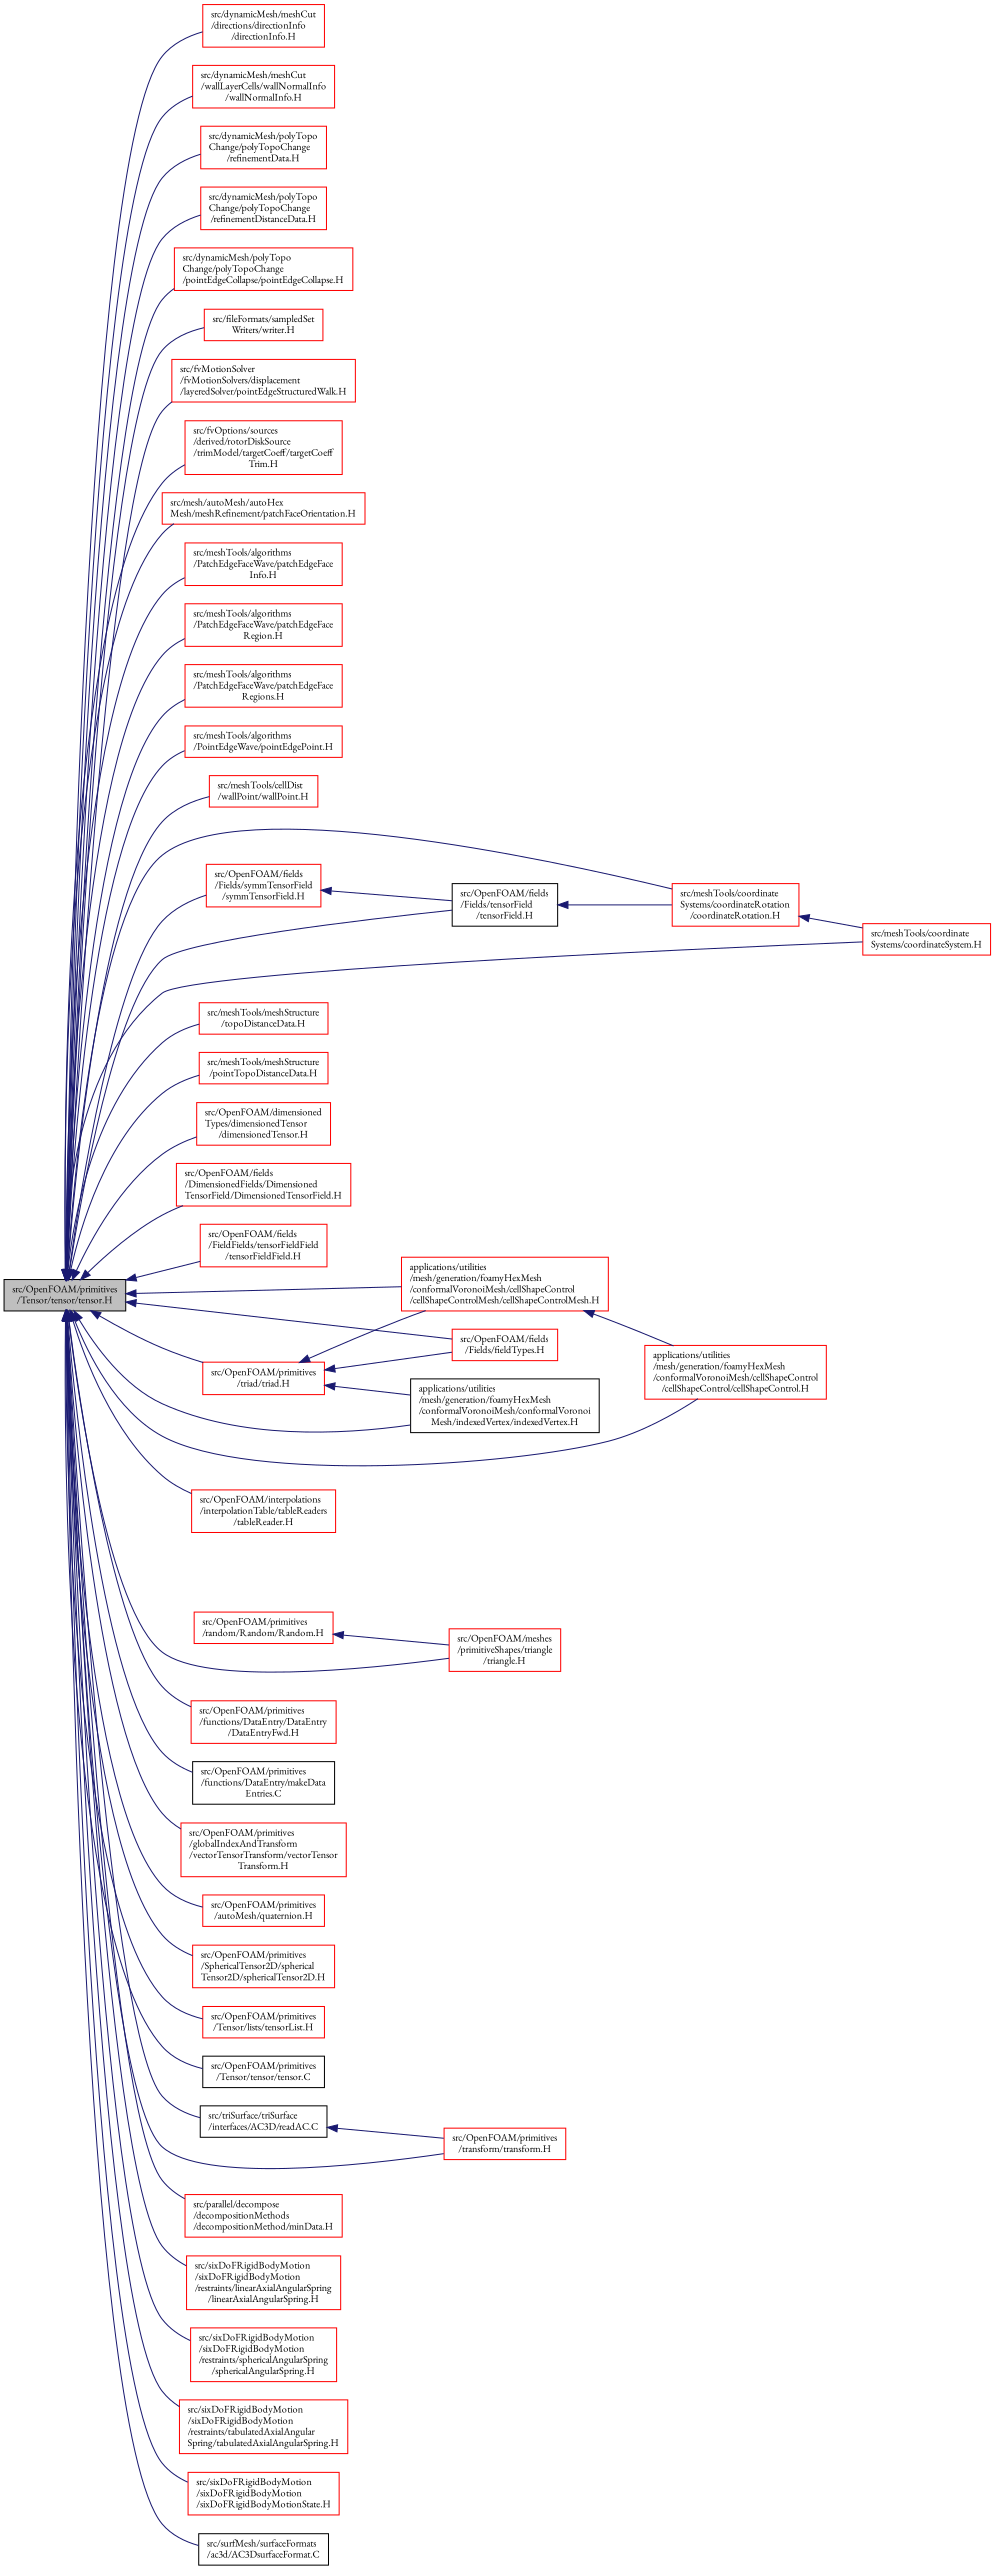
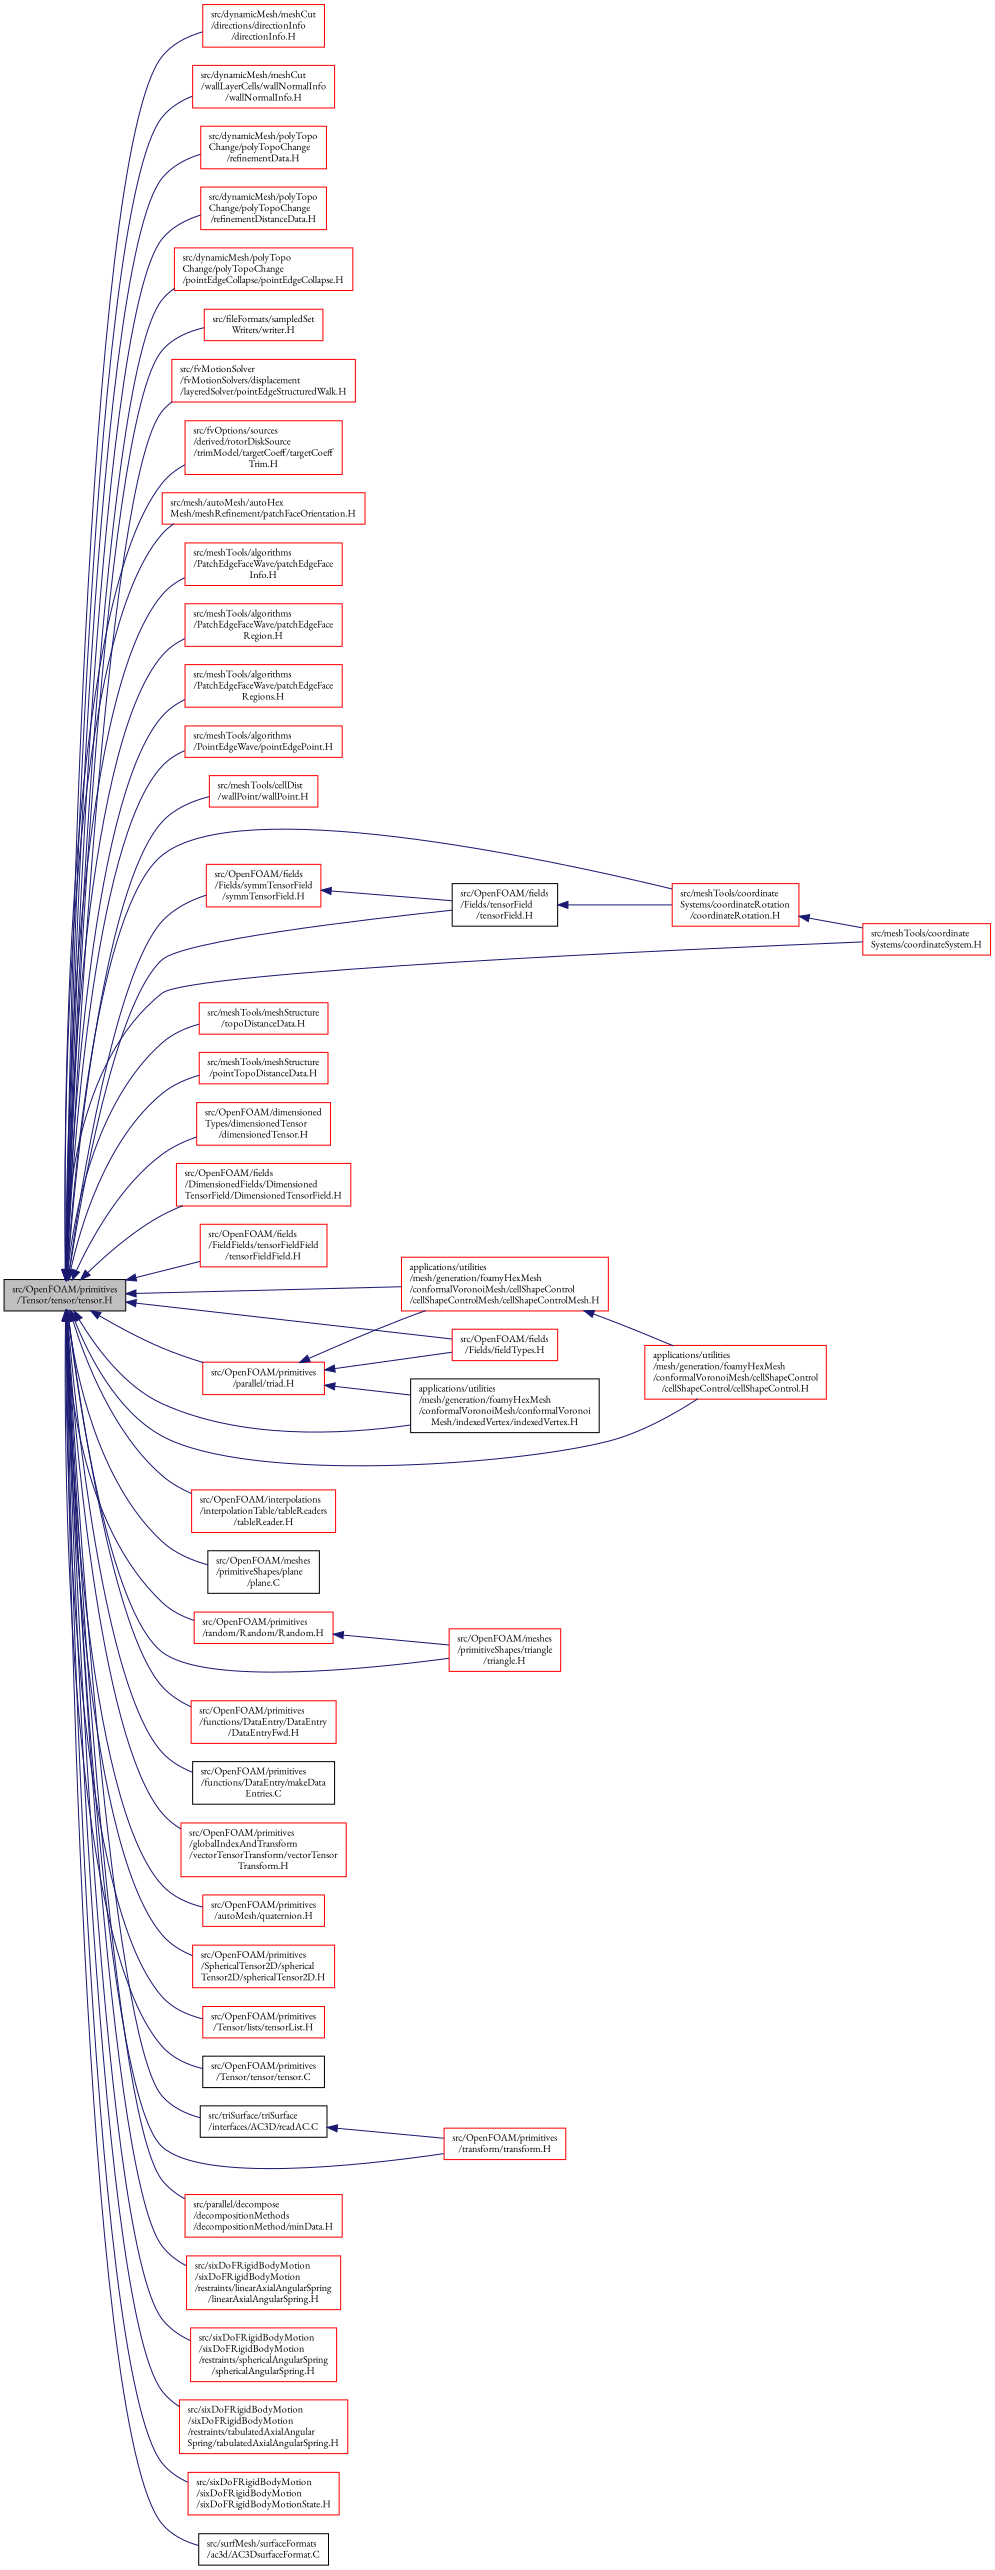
node "src/OpenFOAM/primitives /triad/triad.H": label "src/OpenFOAM/primitives /triad/triad.H" -> "src/OpenFOAM/primitives /parallel/triad.H"
edge "src/OpenFOAM/primitives /random/Random/Random.H" -> "src/OpenFOAM/primitives /Tensor/tensor/tensor.H": added
node "src/OpenFOAM/meshes /primitiveShapes/plane /plane.C": added
